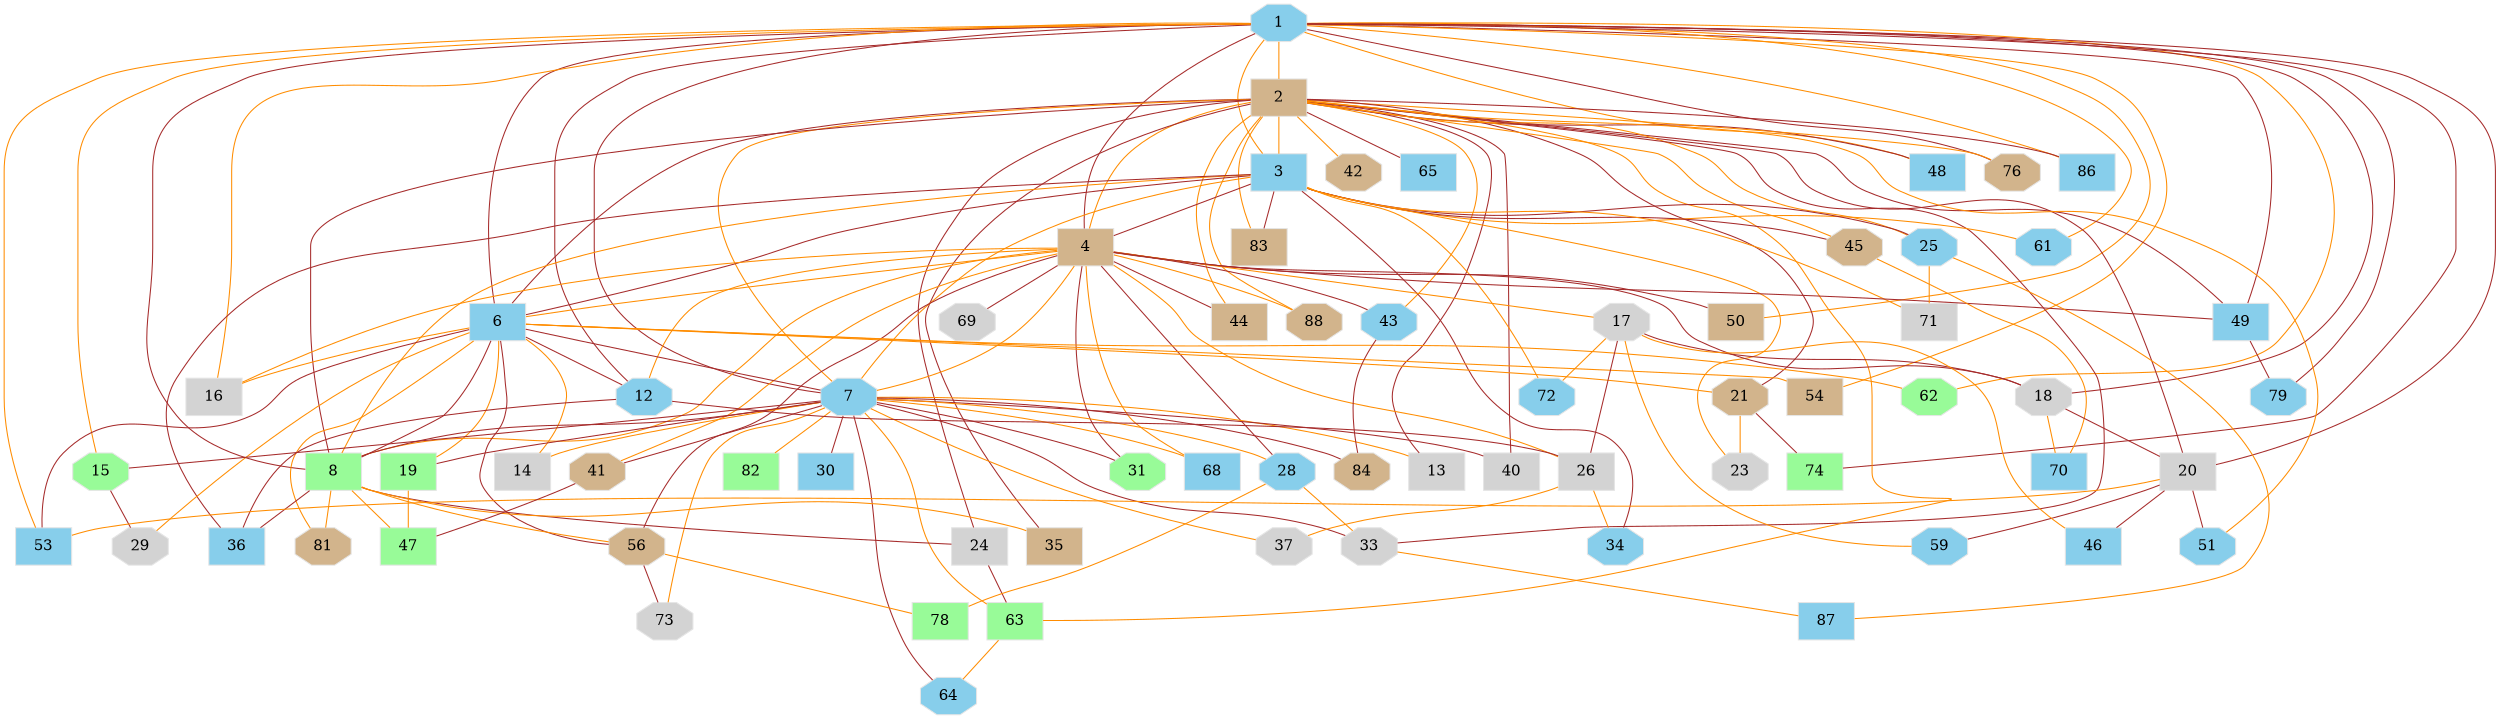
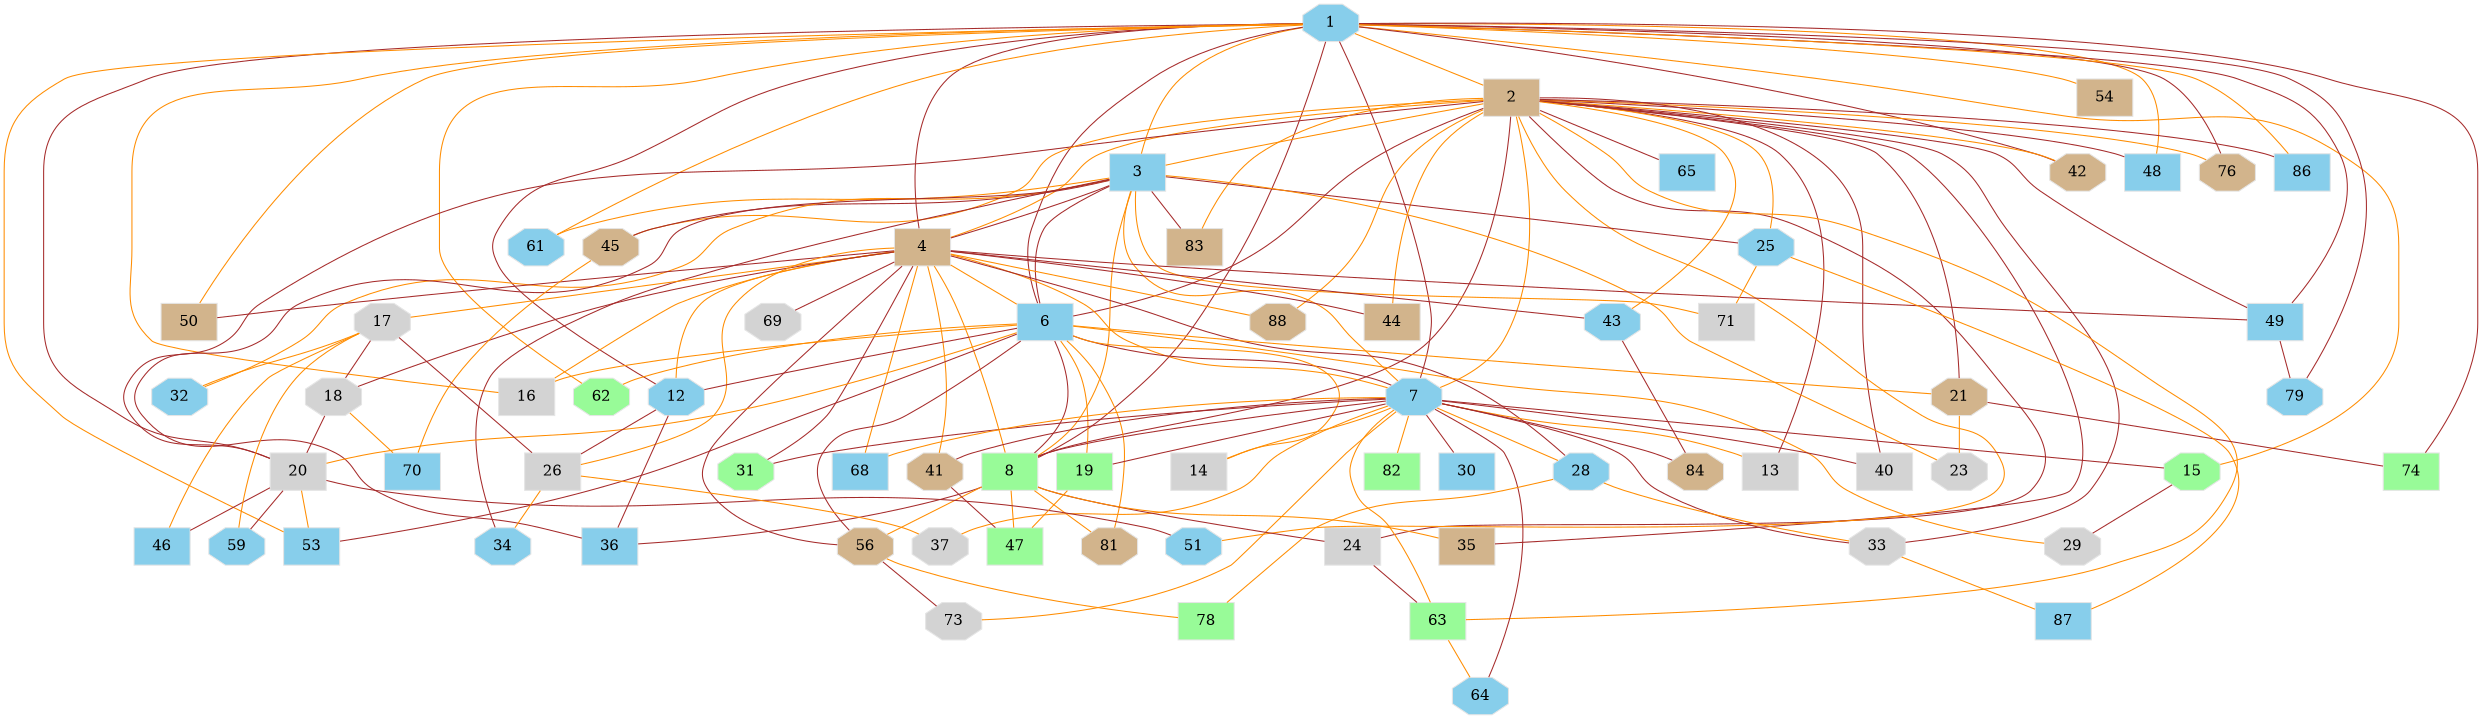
edge "1" -- "18": now "1" -- "42"
edge "6" -- "54": now "6" -- "20"
node "72": label "72" -> "32"
